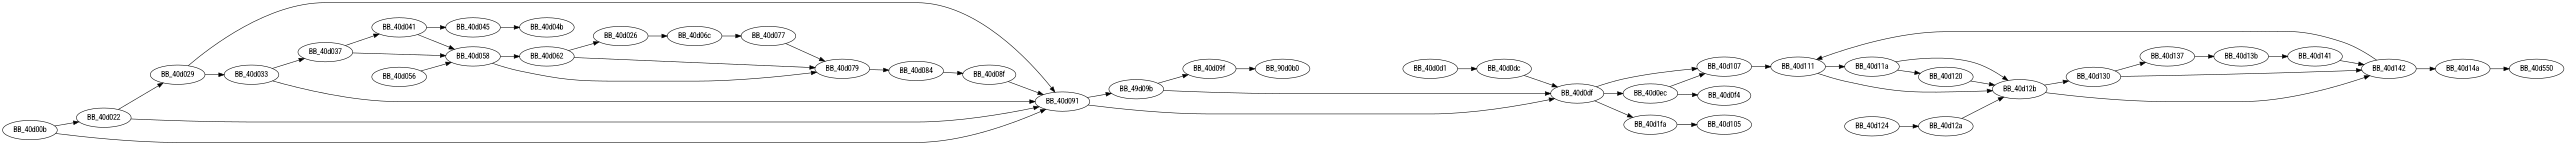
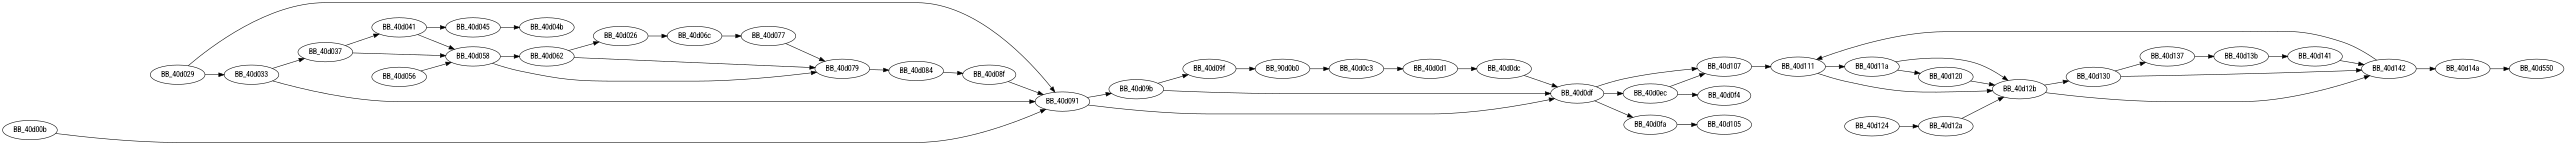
node "BB_40d0c3": added
node "BB_49d09b": label "BB_49d09b" -> "BB_40d09b"
node "BB_40d022": removed
node "BB_40d1fa": label "BB_40d1fa" -> "BB_40d0fa"
